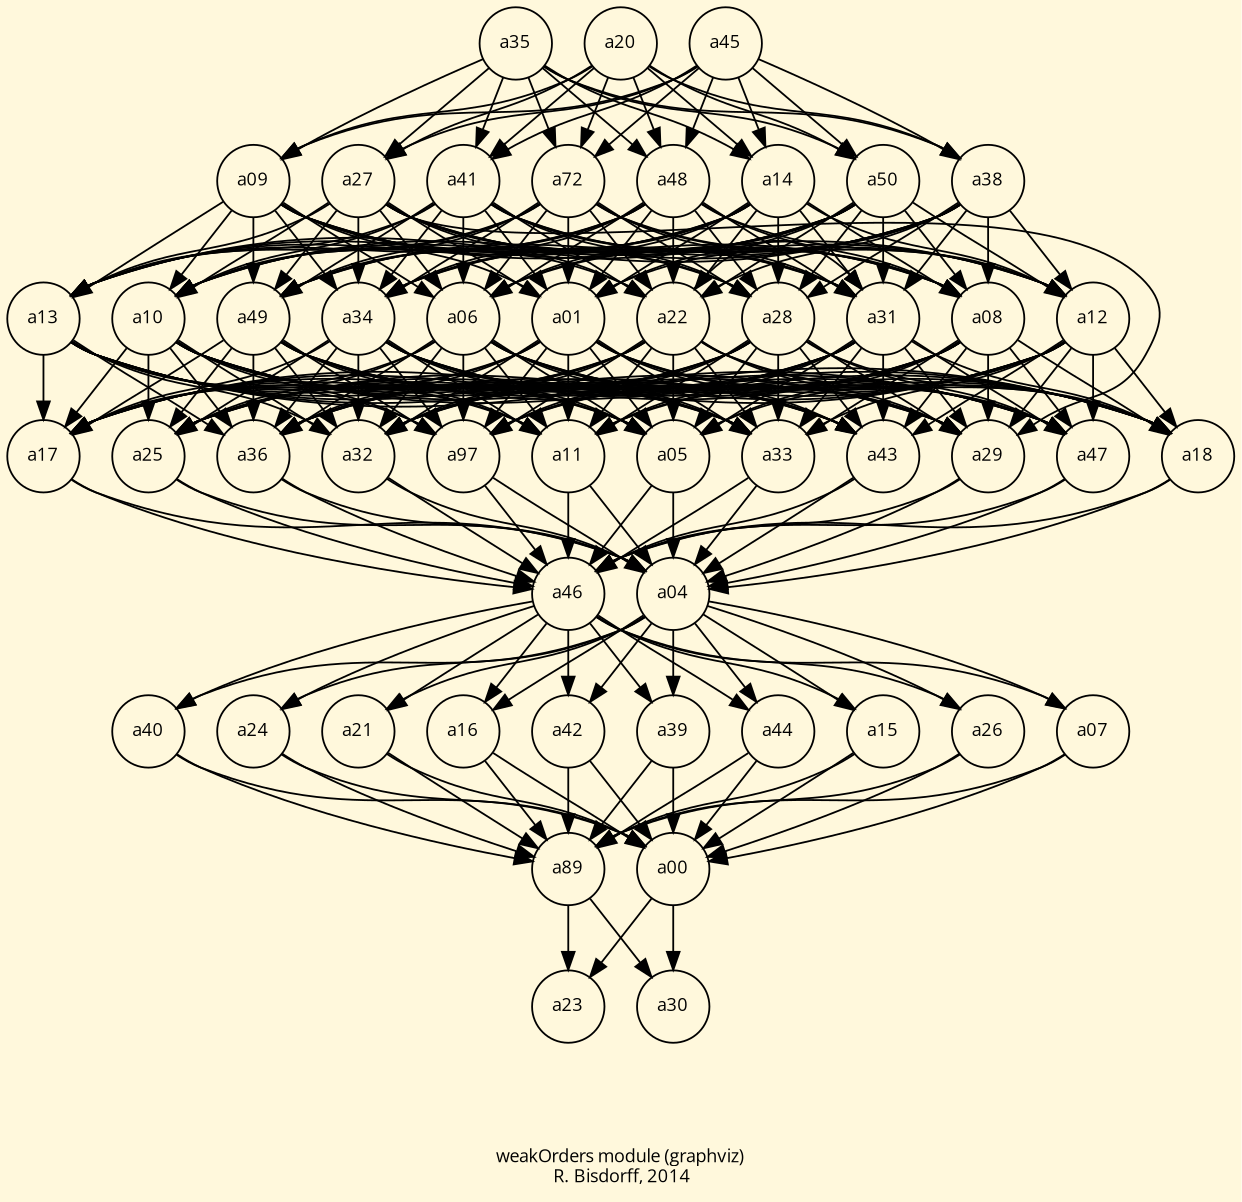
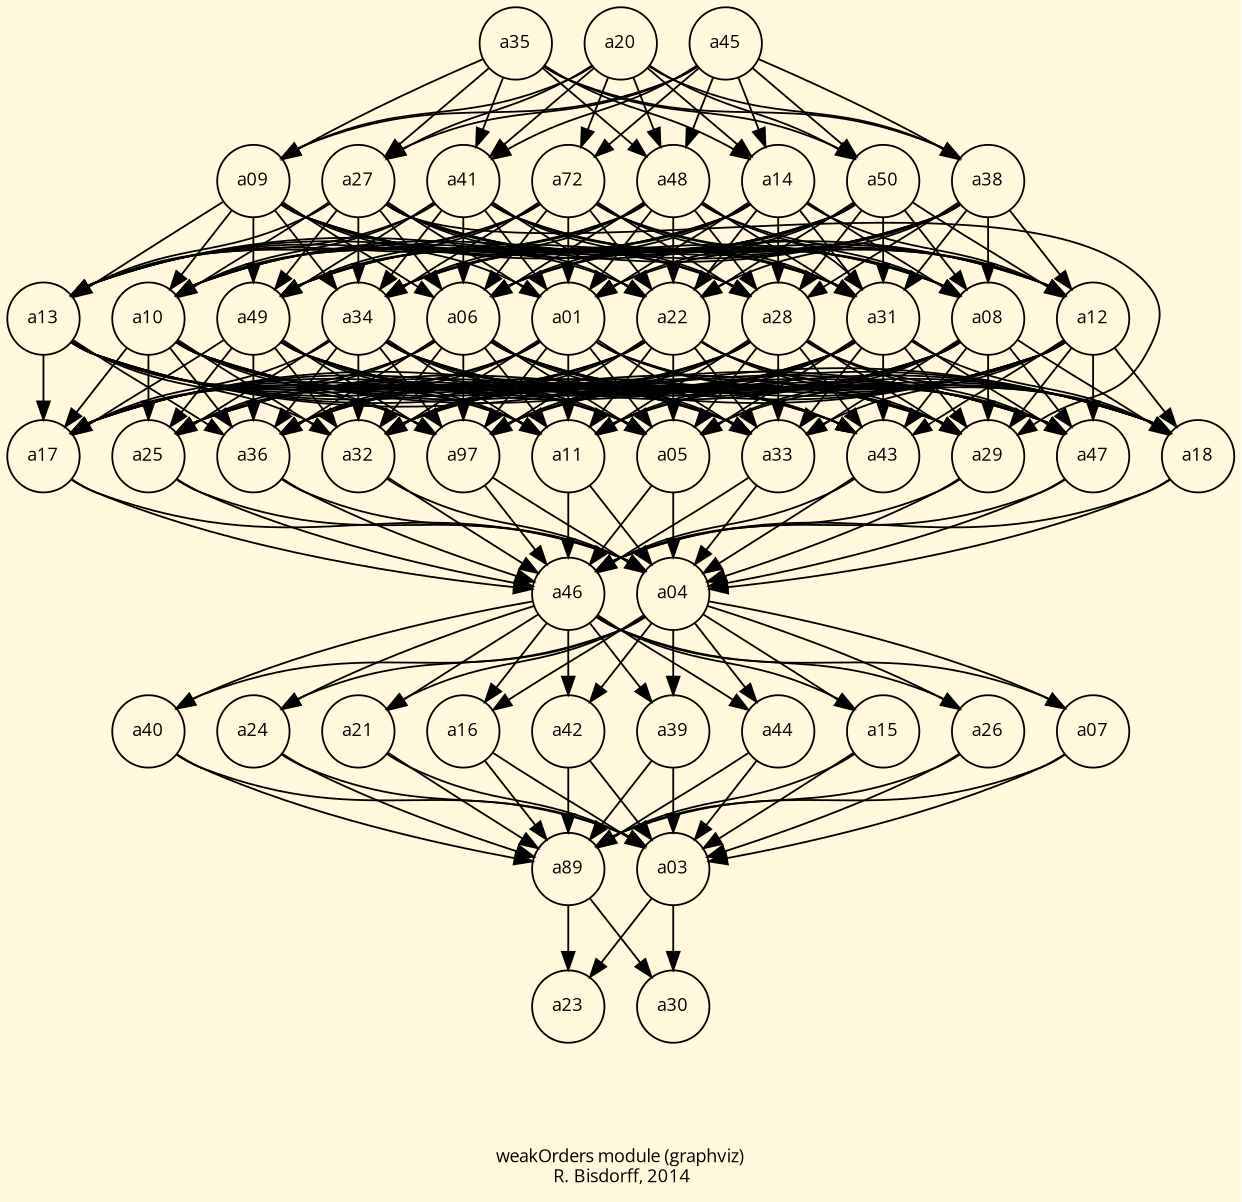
edge "a35" -> "a72": removed
edge "a01" -> "a43": removed
node "a00": label "a00" -> "a03"
